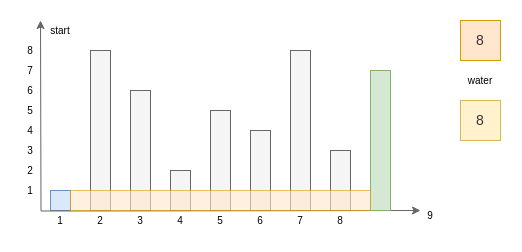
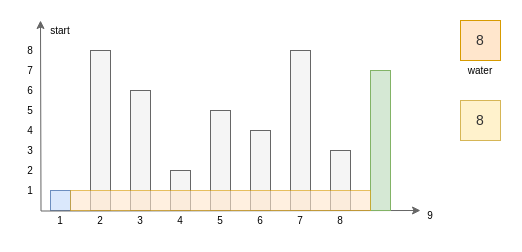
node "water": moved (481, 81) -> (481, 71)
